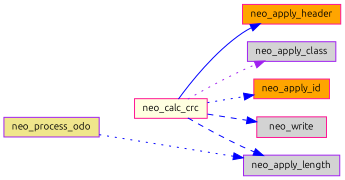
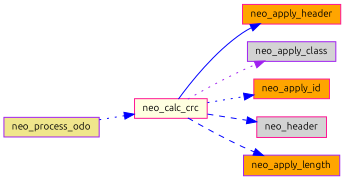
node "neo_write": label "neo_write" -> "neo_header"
edge "neo_process_odo" -> "neo_apply_length": now "neo_process_odo" -> "neo_calc_crc"
node "neo_apply_length": fillcolor lightgrey -> orange
